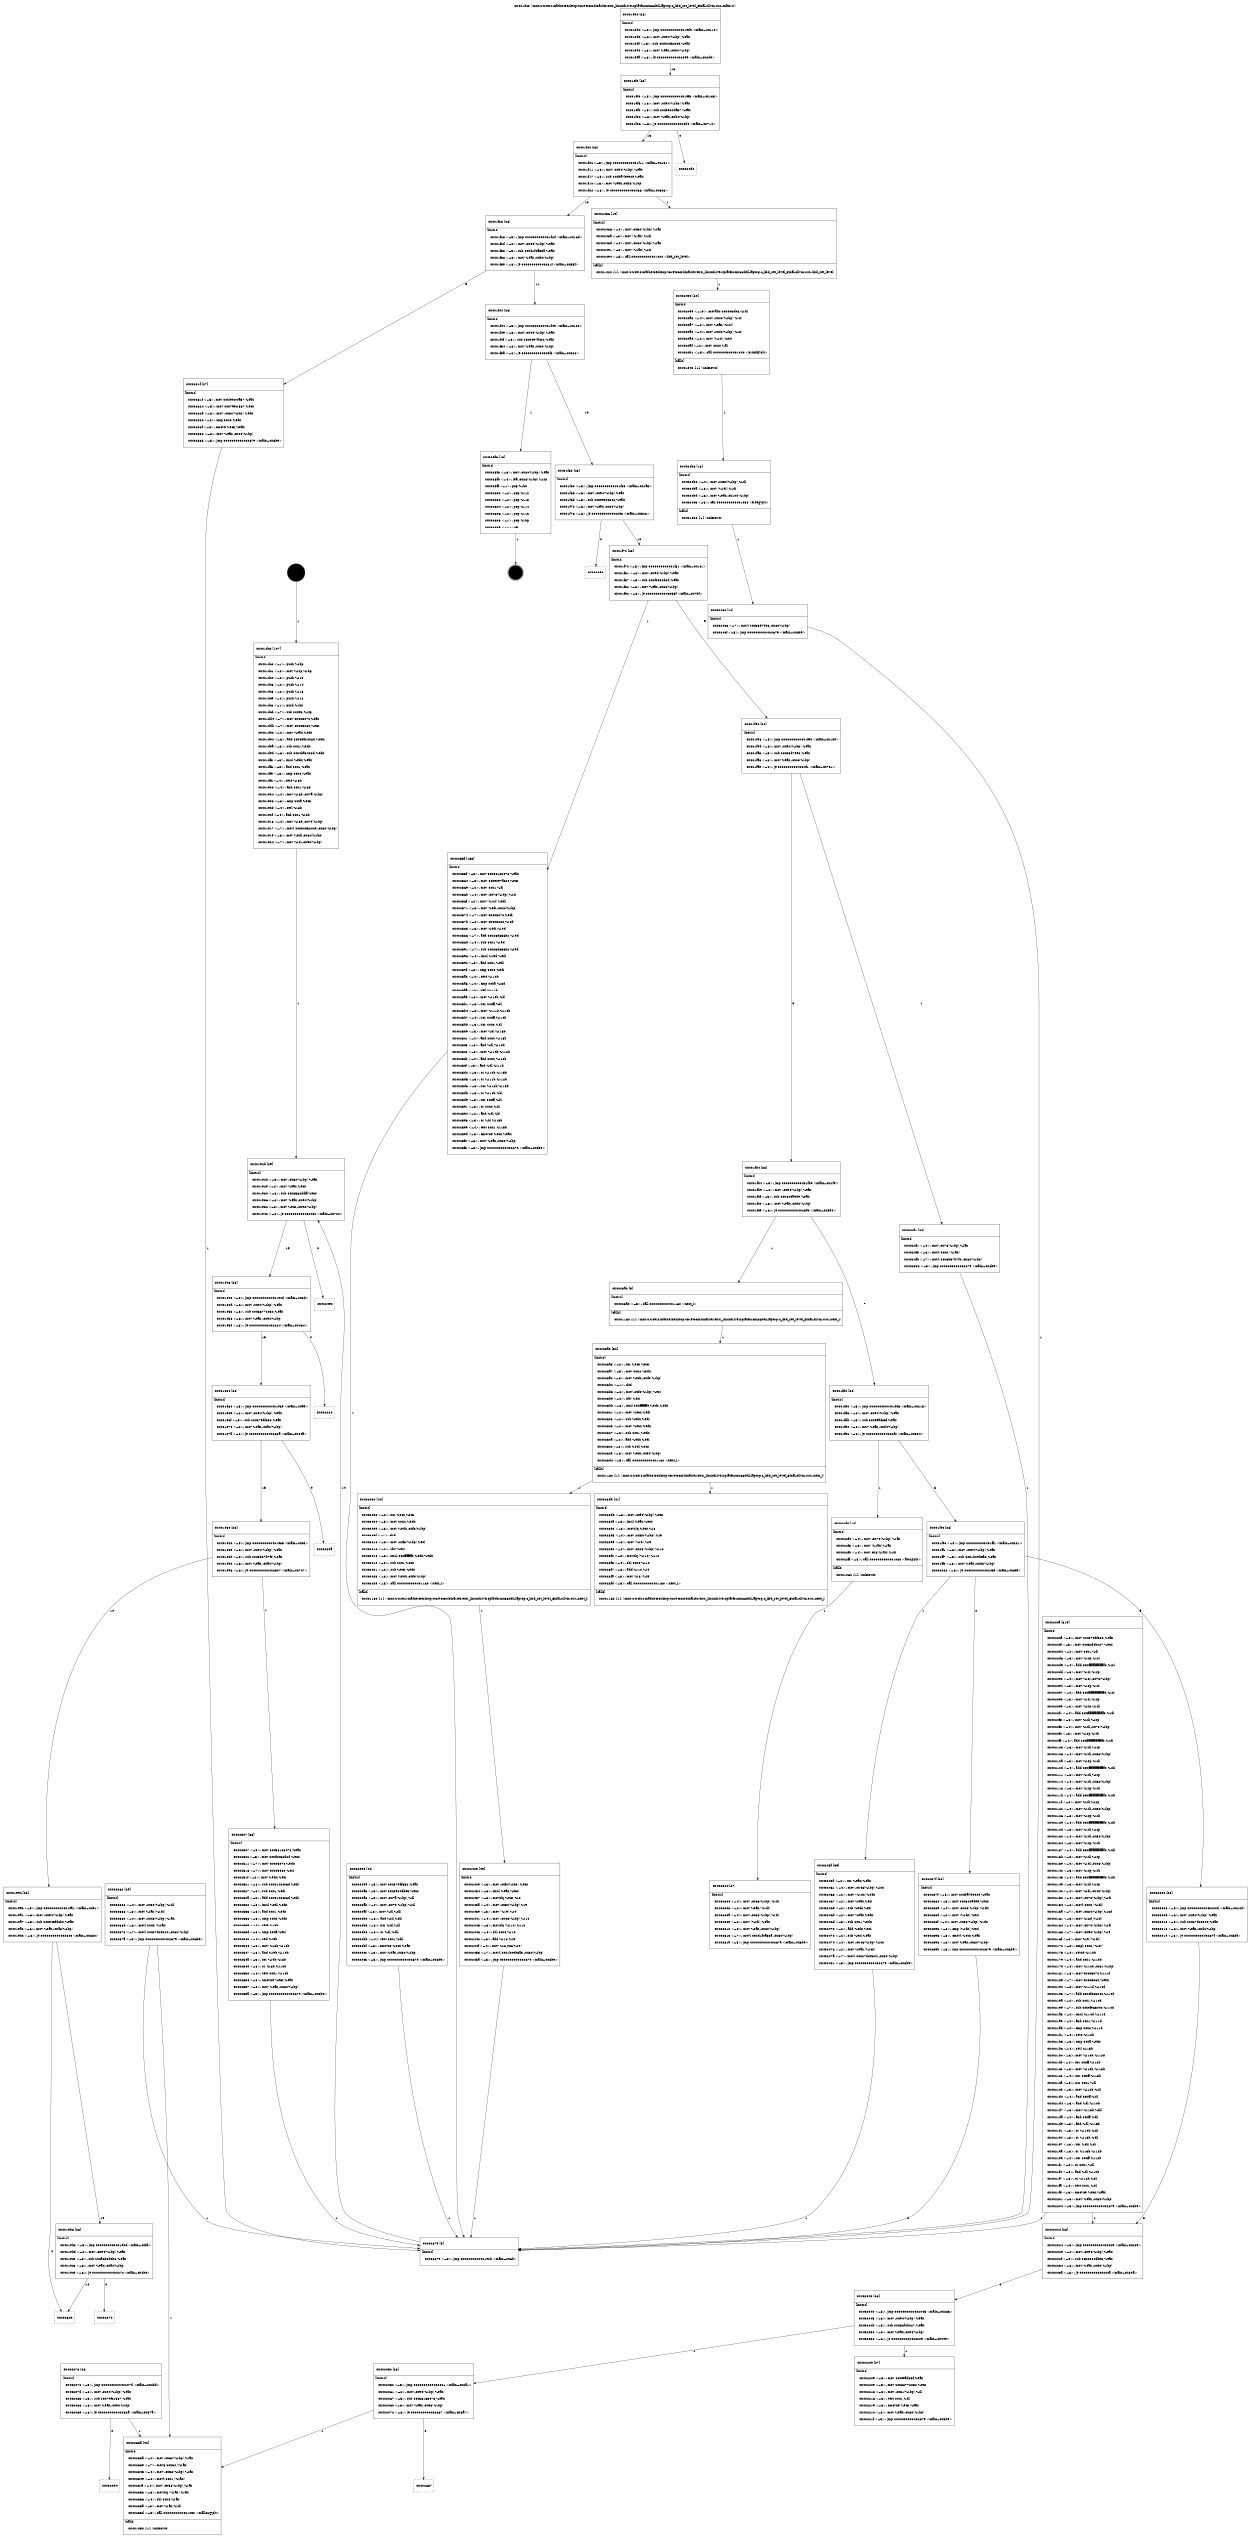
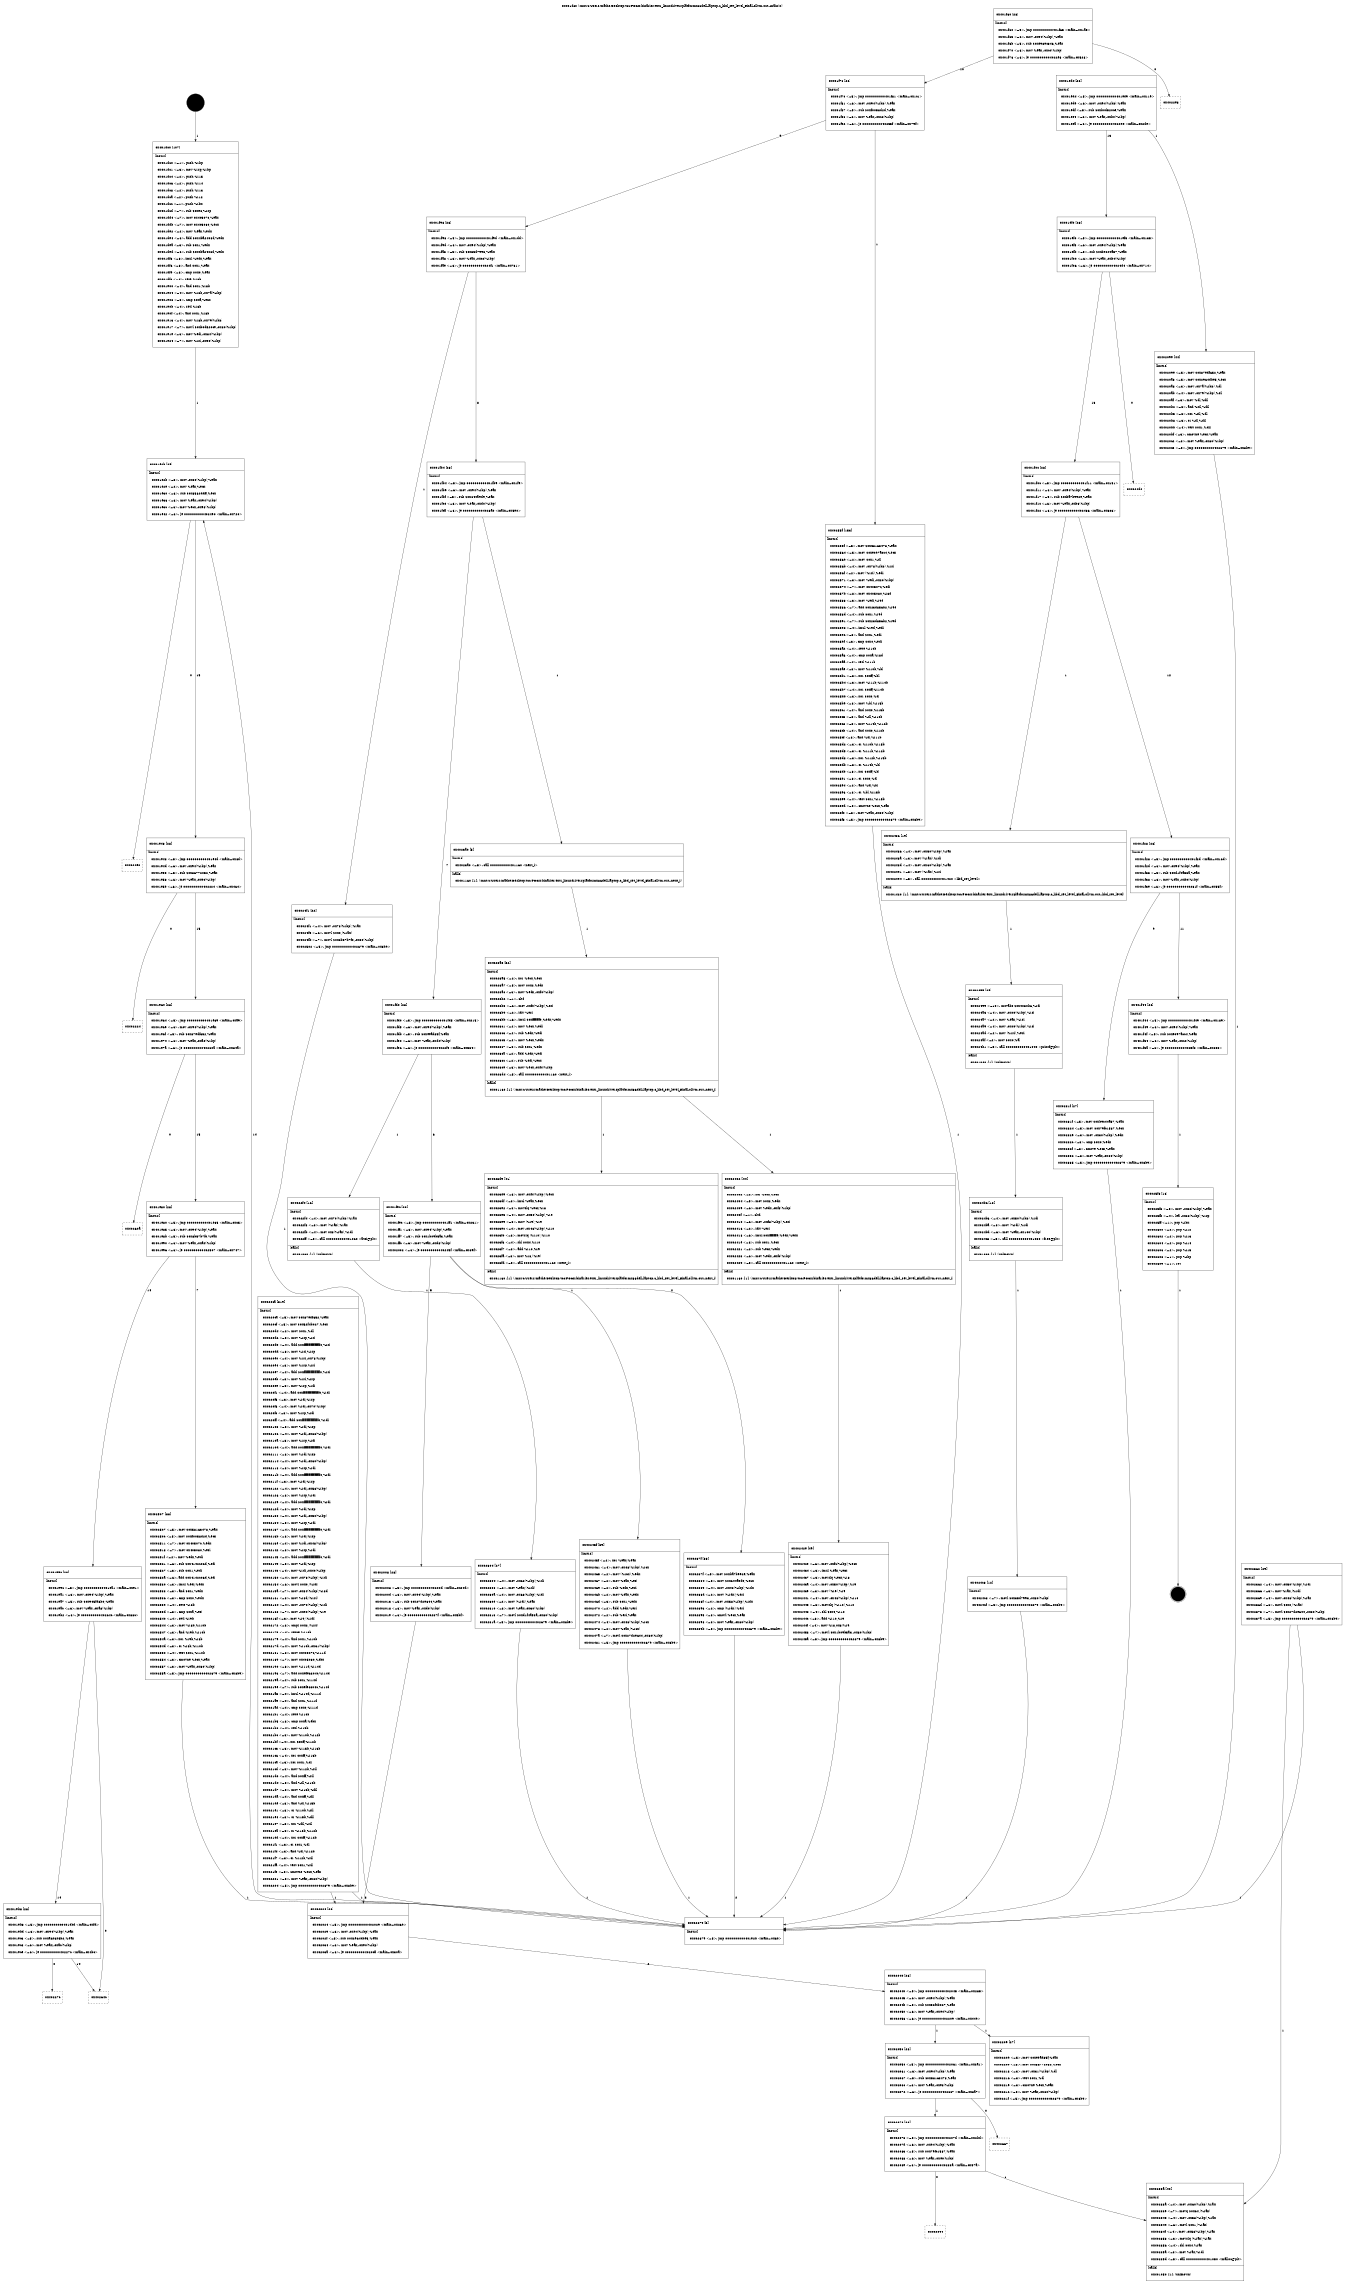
edge "0x401ed4 [28]" -> "0x40209e [44]": added, label "1"
edge "0x401f44 [28]" -> "0x401f60 [28]": removed, label "10"
edge "0x402304 [27]" -> "0x402679 [5]": added, label "1"
edge "0x40205c [28]" -> "0x40233a [40]": now "0x40205c [28]" -> "0x402078 [28]"
